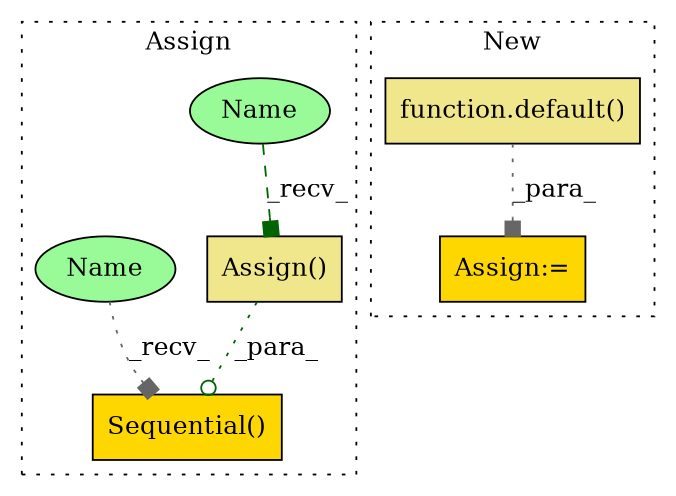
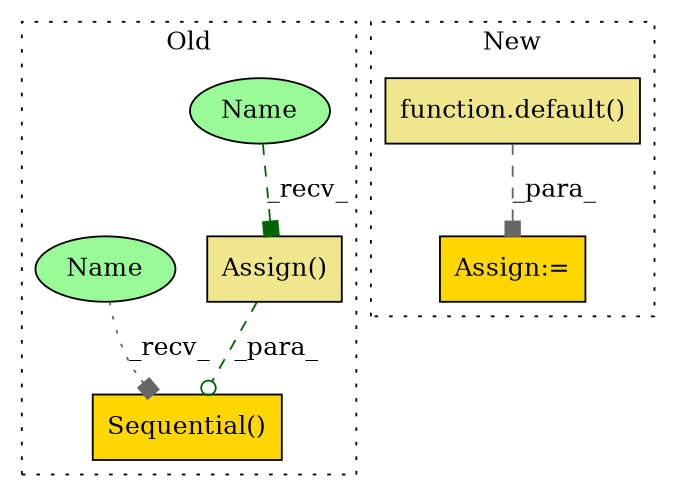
cluster "Assign": label "Assign" -> "Old"
edge "function.default()" -> "Assign:=": style dotted -> dashed
edge "Assign()" -> "Sequential()": style dotted -> dashed
